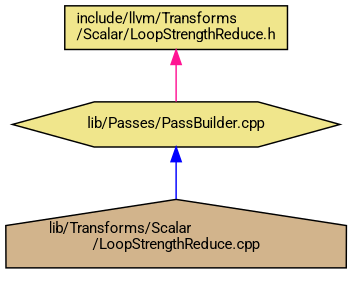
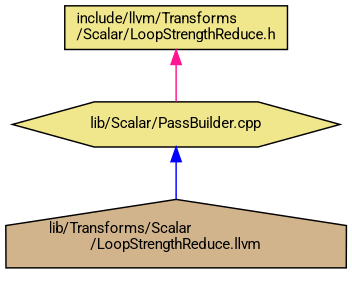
node "lib/Passes/PassBuilder.cpp": label "lib/Passes/PassBuilder.cpp" -> "lib/Scalar/PassBuilder.cpp"
node "lib/Transforms/Scalar /LoopStrengthReduce.cpp": label "lib/Transforms/Scalar /LoopStrengthReduce.cpp" -> "lib/Transforms/Scalar /LoopStrengthReduce.llvm"
